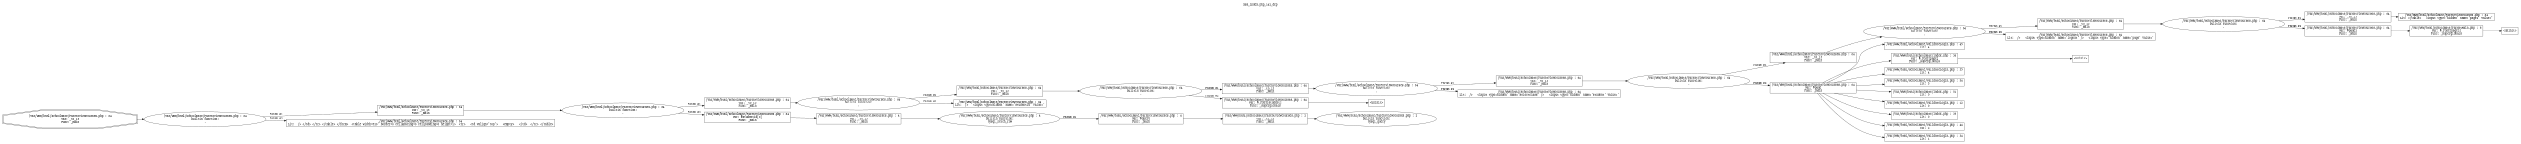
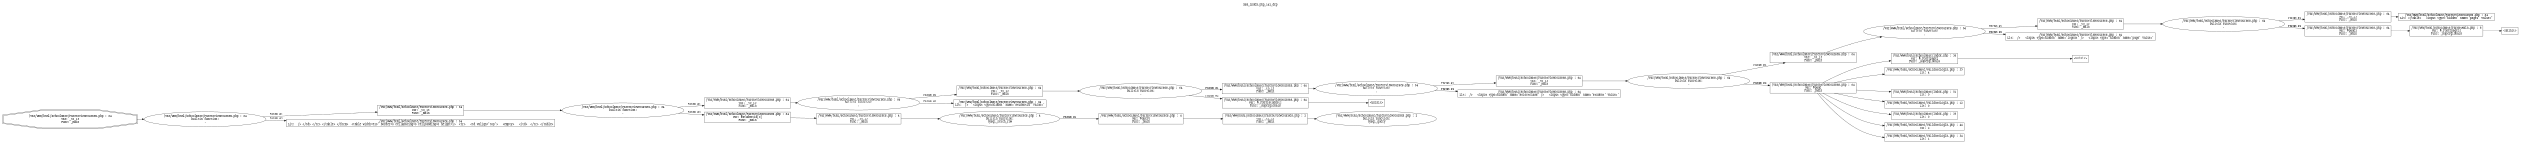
node "/var/www/html/schoolmate/ValidateLogin.php : 49 Lit: 4": removed
node "/var/www/html/schoolmate/ValidateLogin.php : 54 Lit: 5": removed
